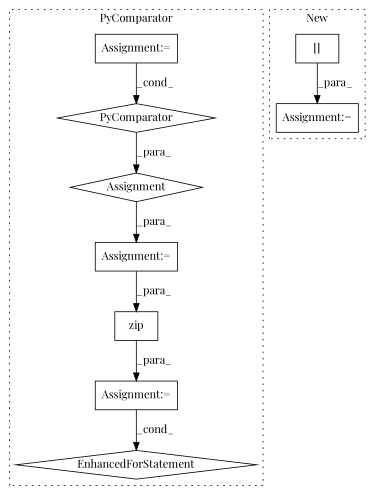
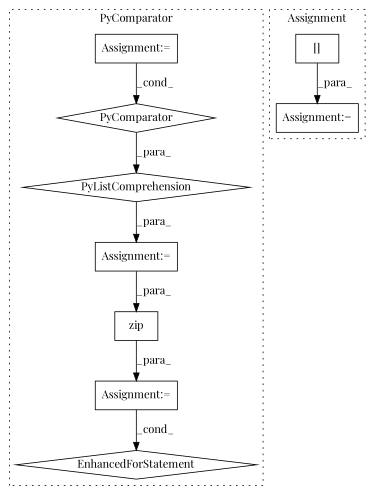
cluster "New": label "New" -> "Assignment"
node "Assignment": label "Assignment" -> "PyListComprehension"
